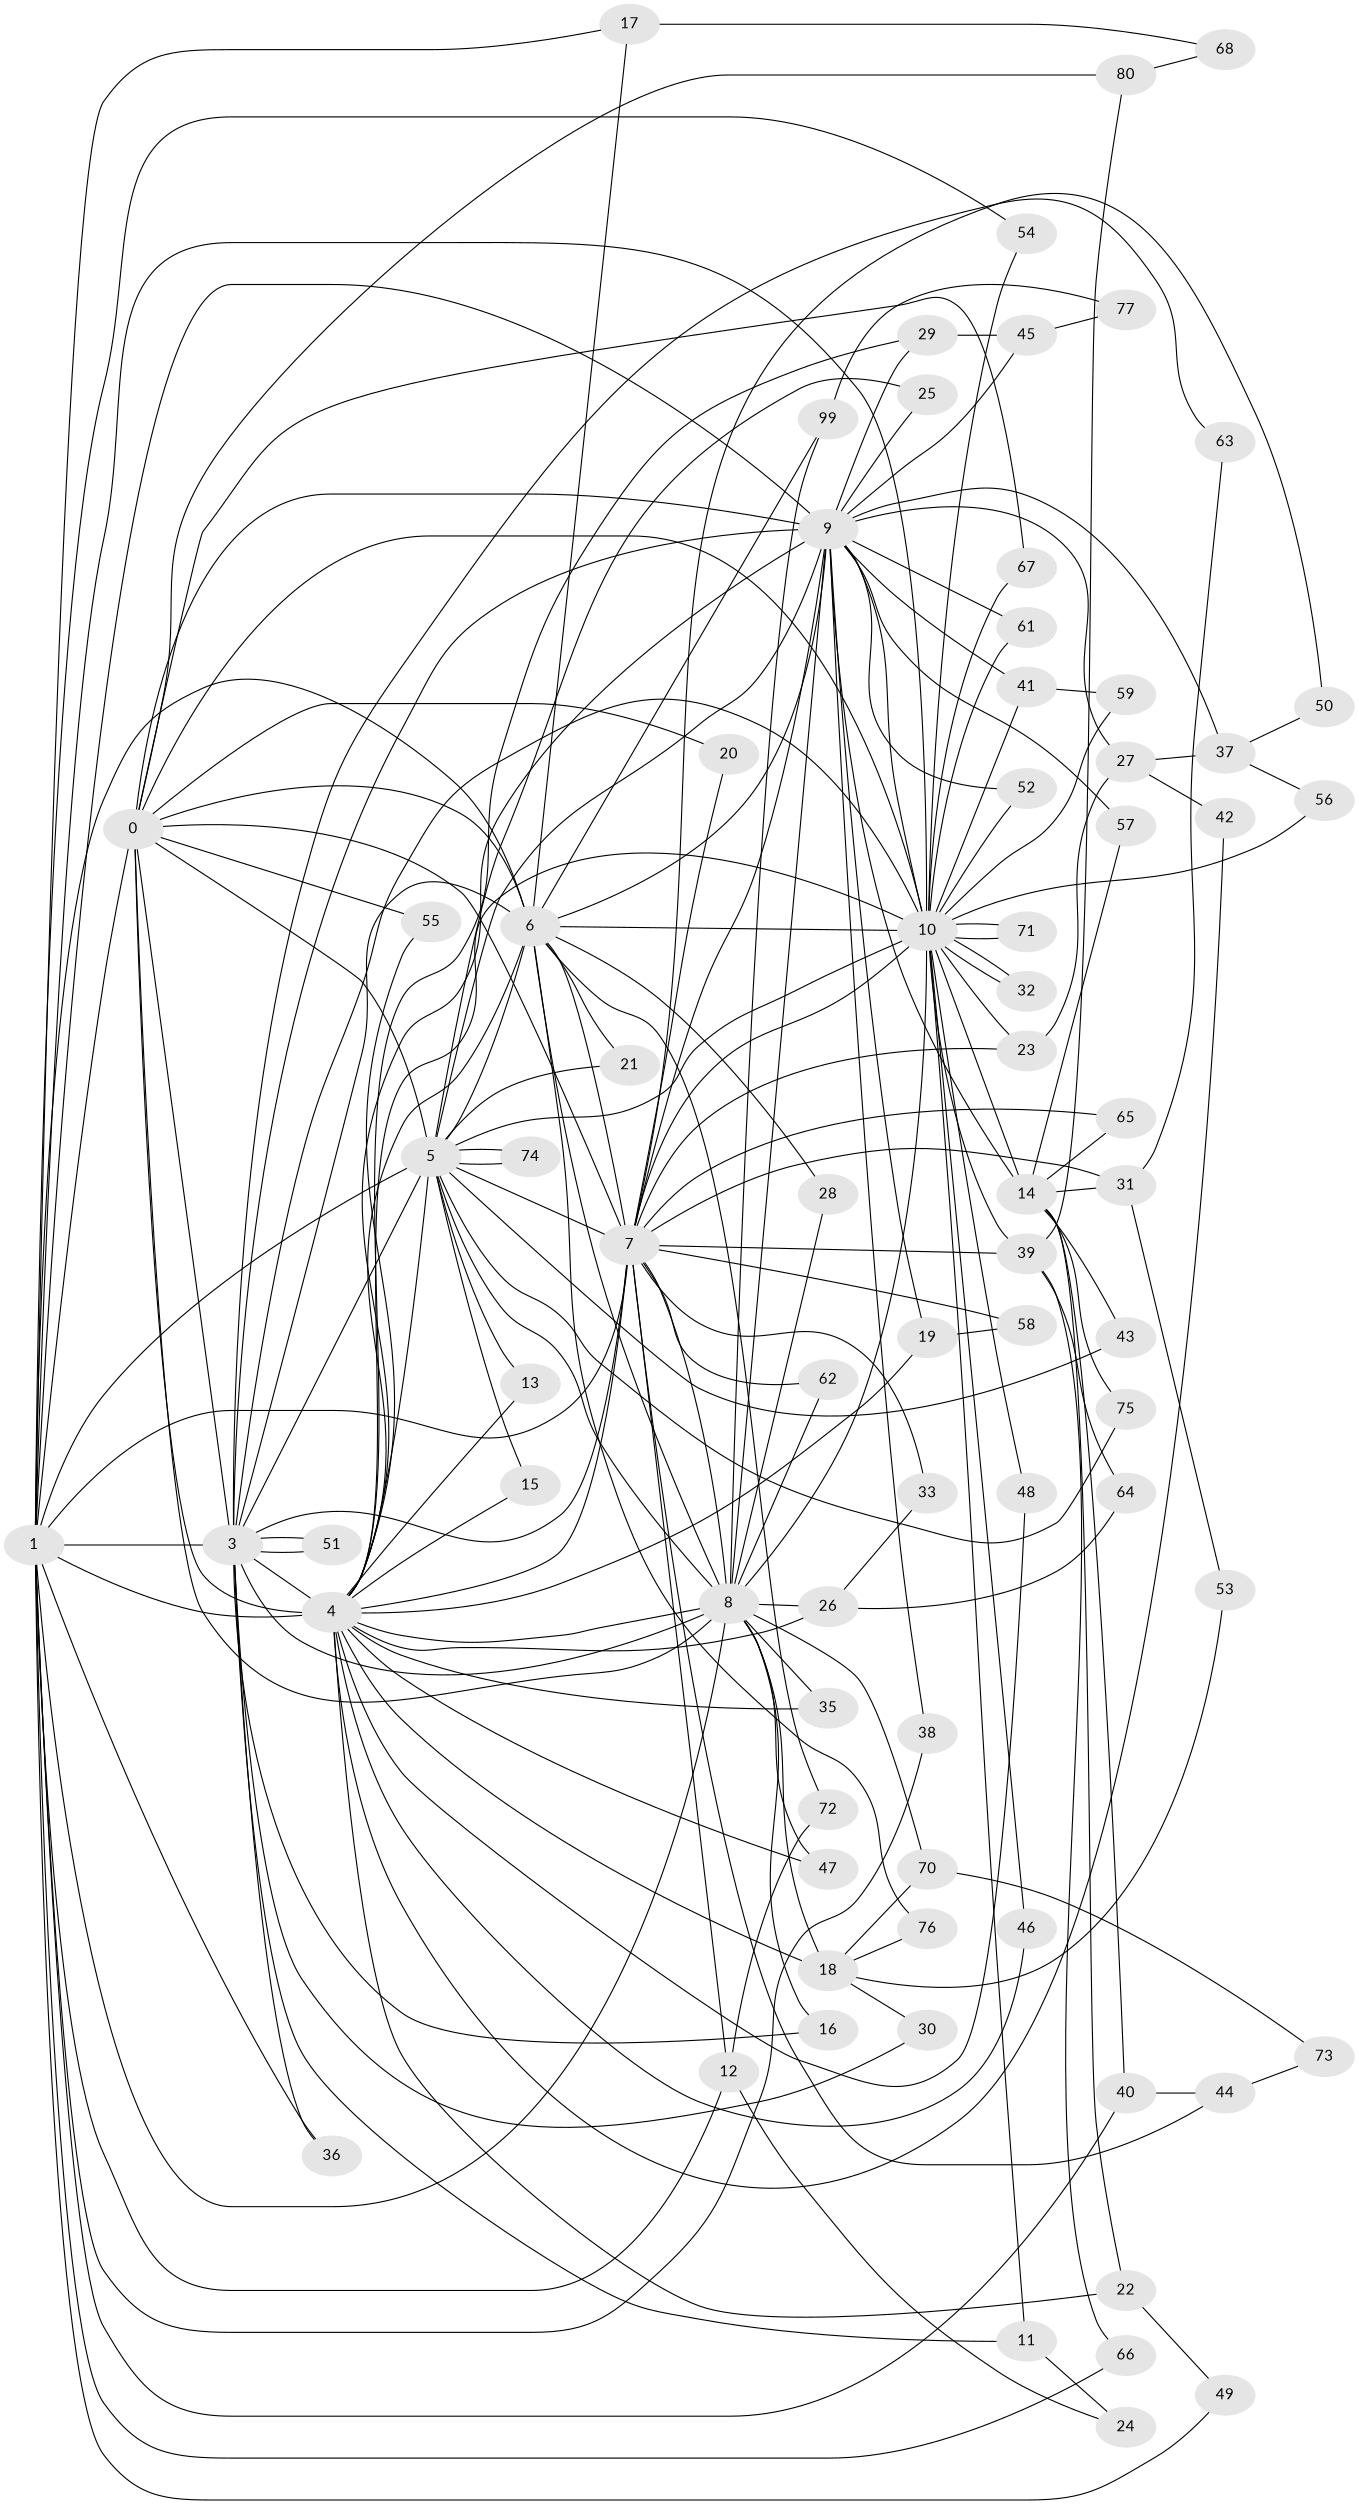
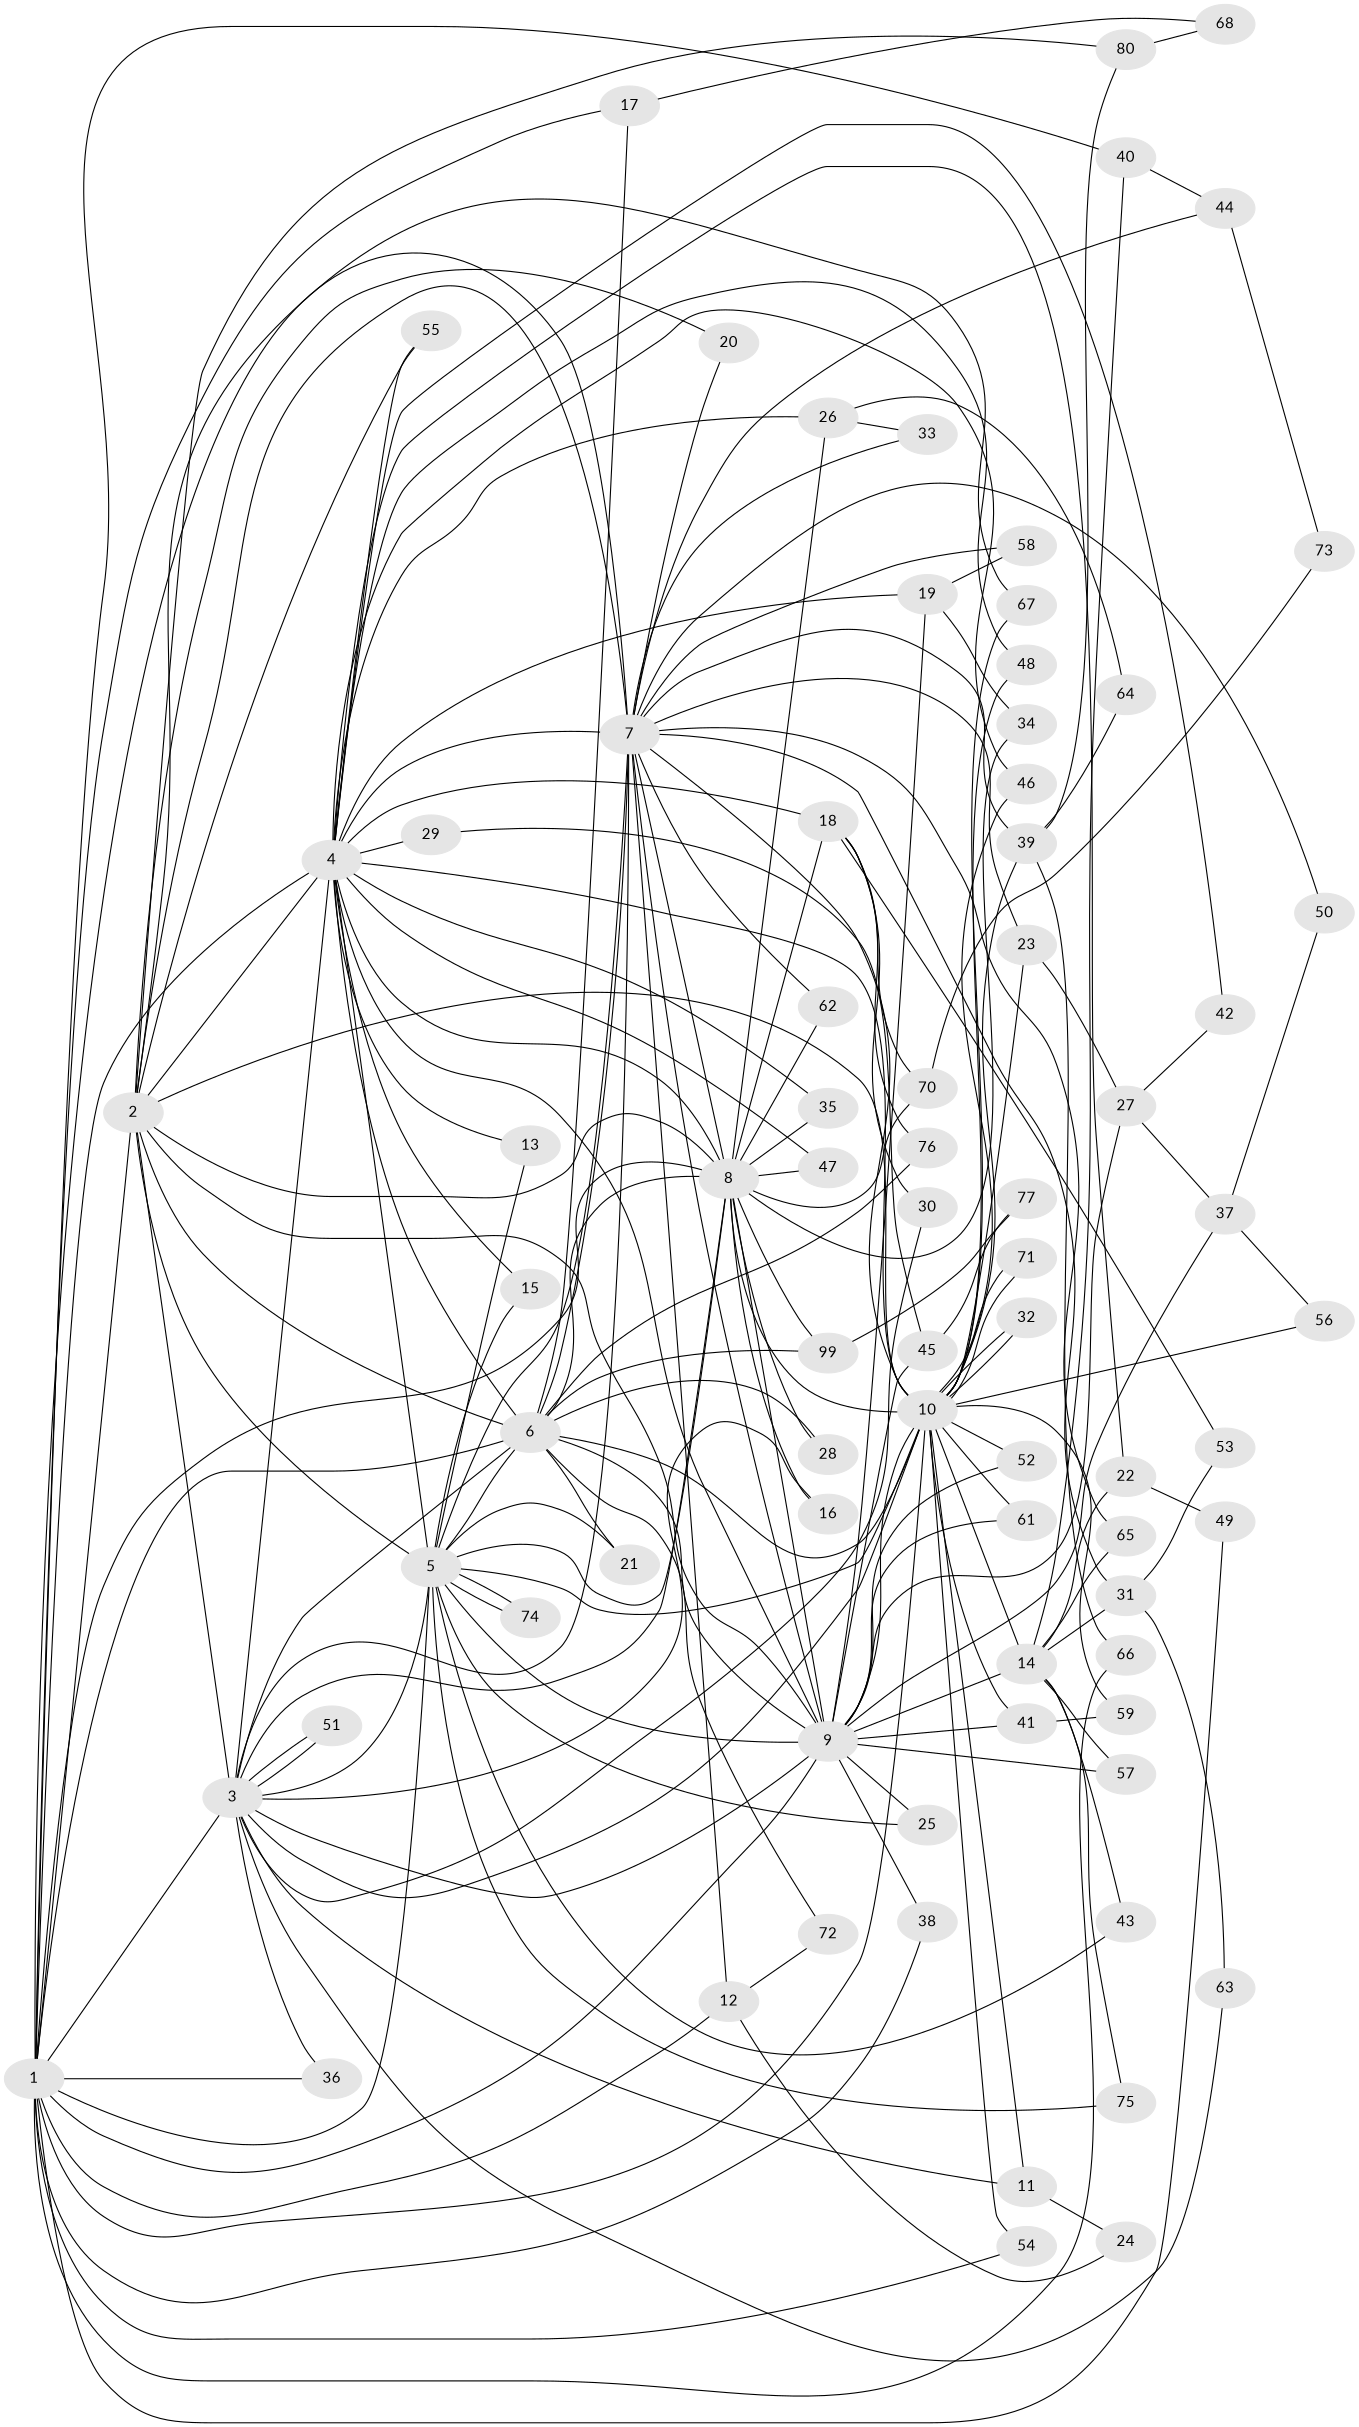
edge "29" -- "9": removed
node "34": added
node "0": label "0" -> "2"
